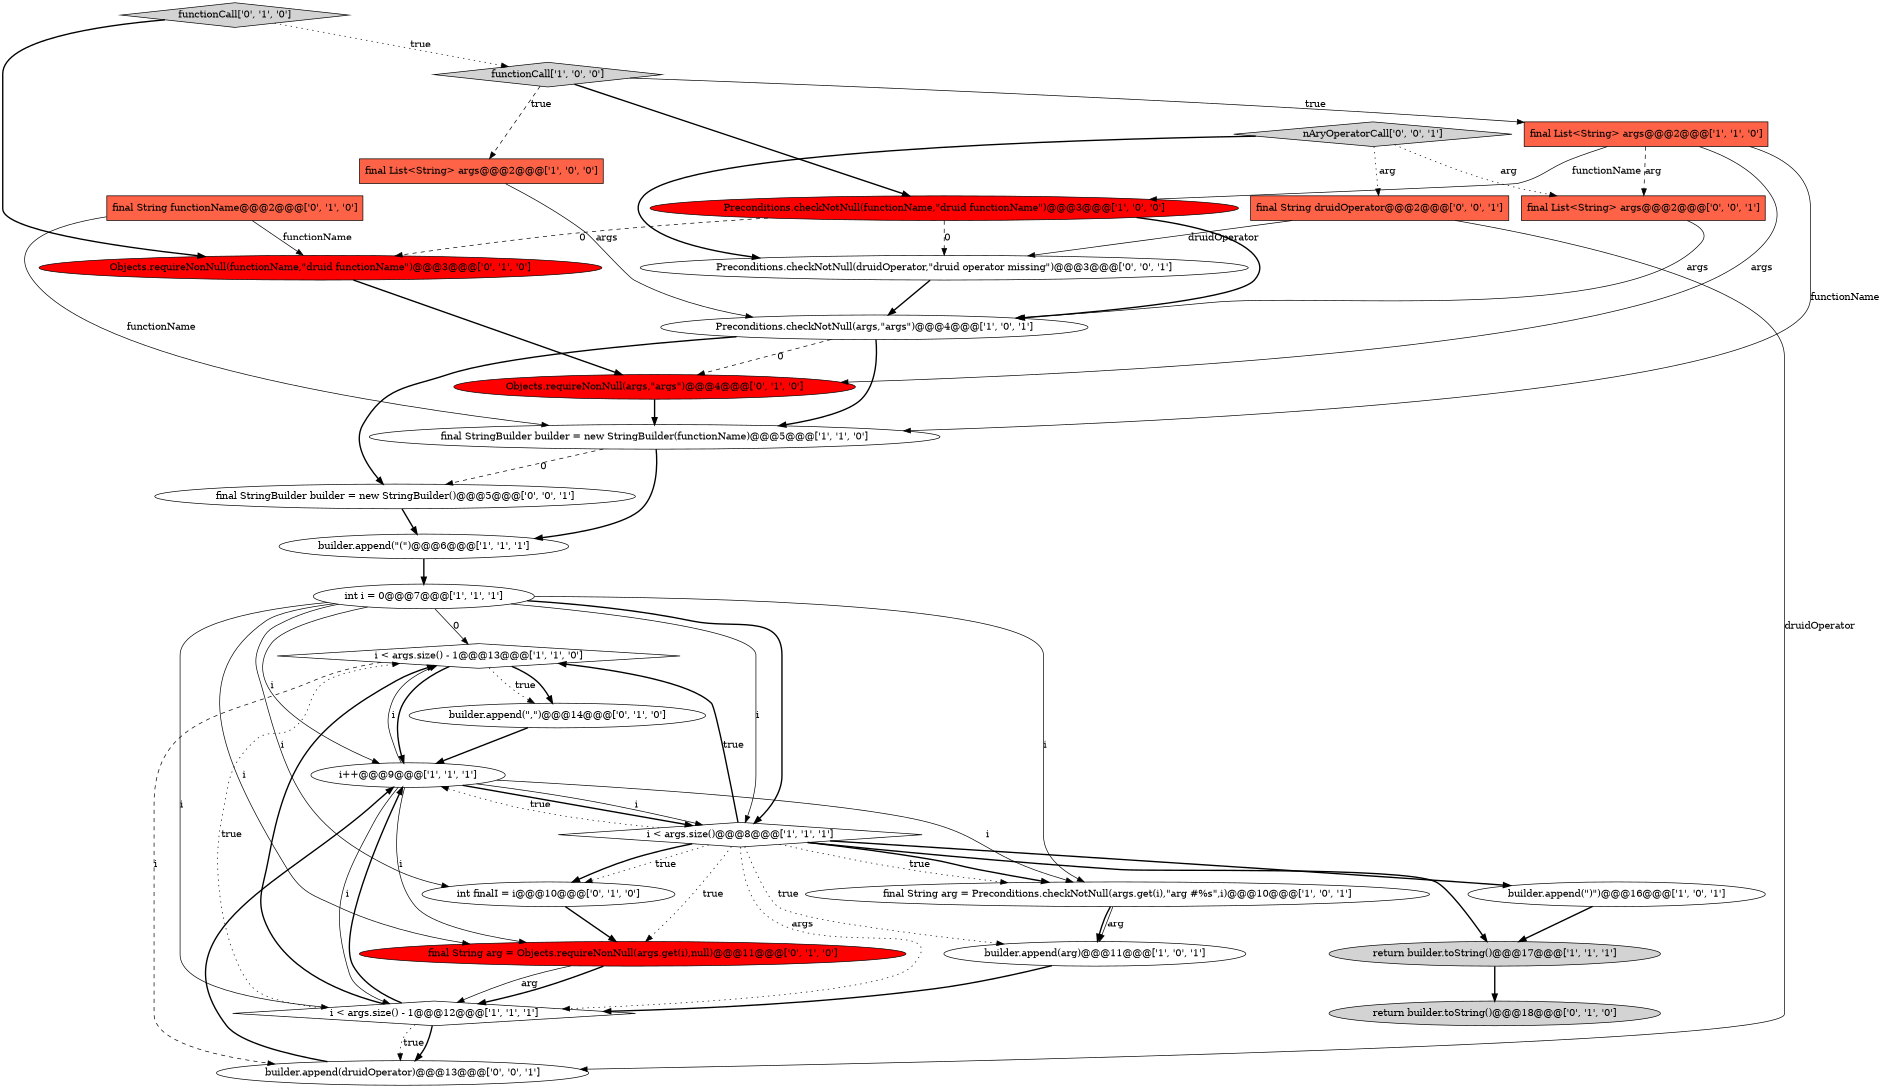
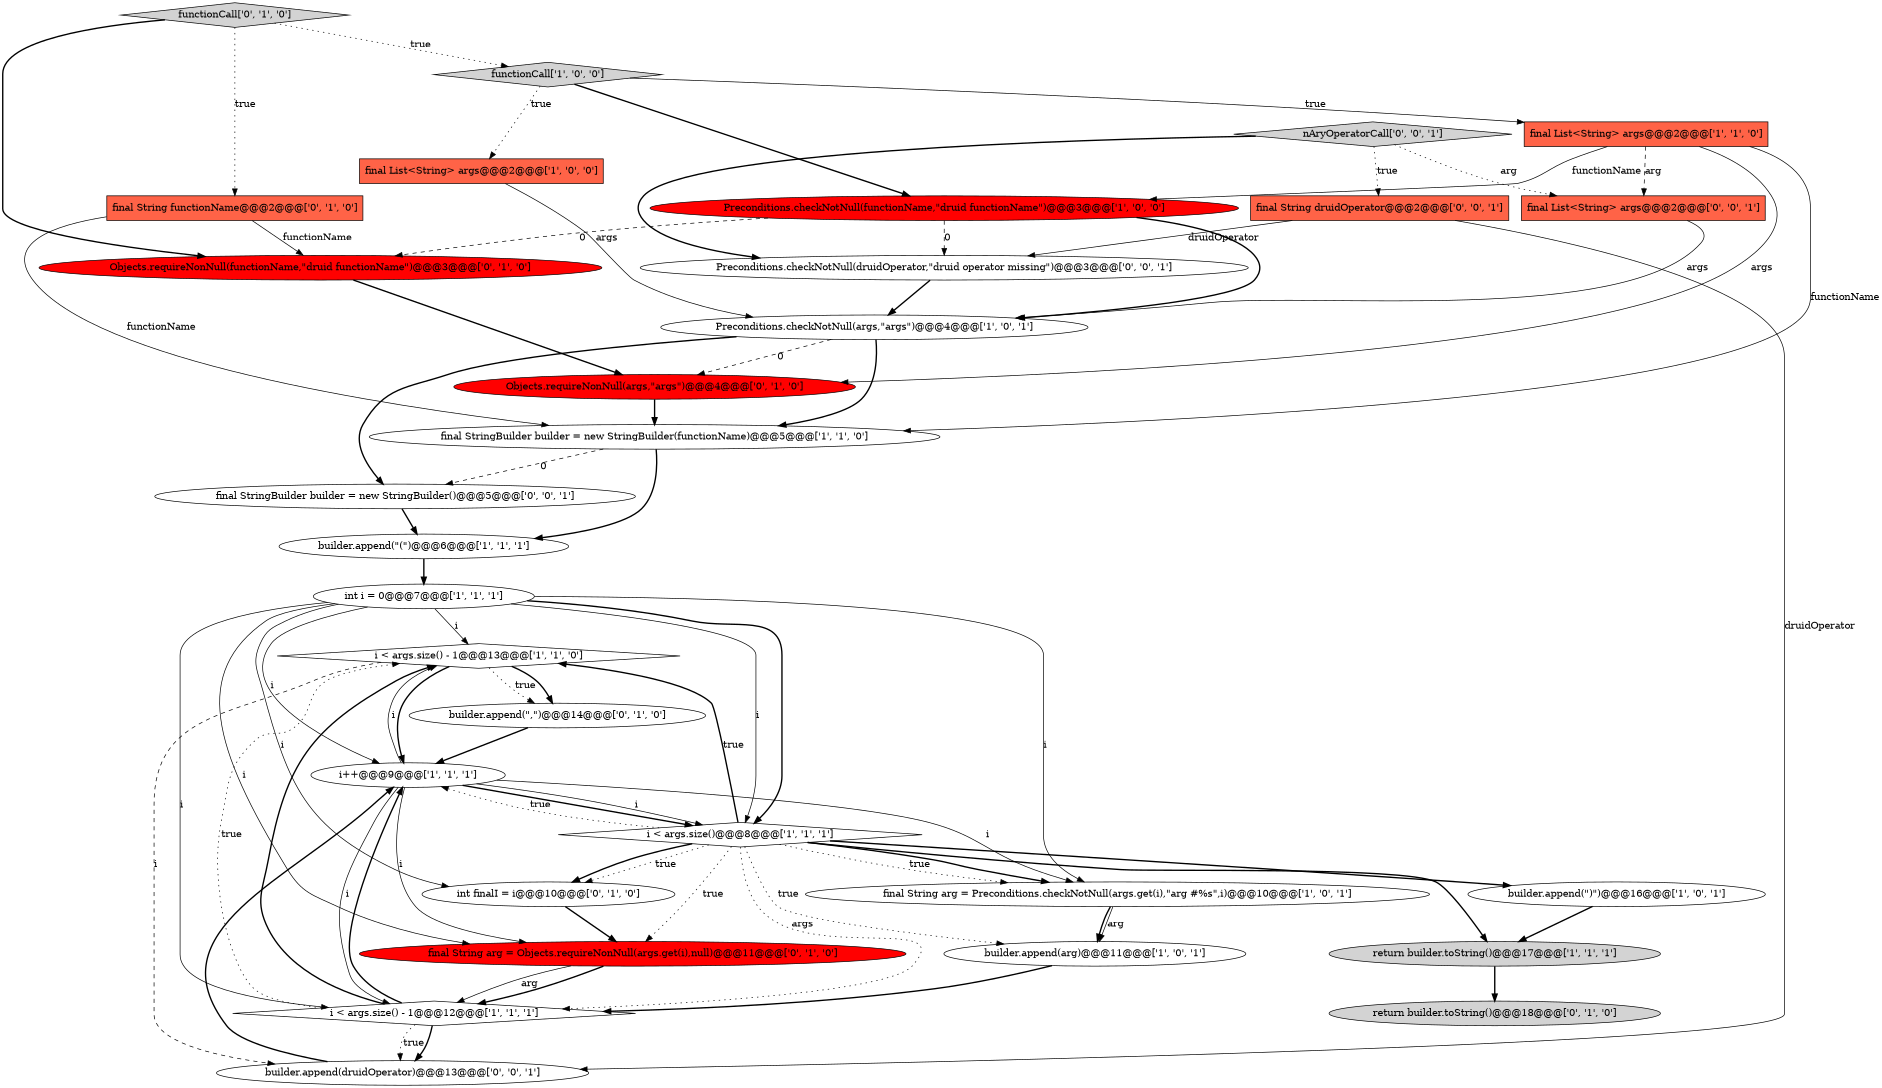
edge "functionCall['0', '1', '0']" -> "final String functionName@@@2@@@['0', '1', '0']": added, label "true"
edge "functionCall['1', '0', '0']" -> "final List<String> args@@@2@@@['1', '0', '0']": style dashed -> dotted
edge "nAryOperatorCall['0', '0', '1']" -> "final String druidOperator@@@2@@@['0', '0', '1']": label "arg" -> "true"
edge "int i = 0@@@7@@@['1', '1', '1']" -> "i < args.size() - 1@@@13@@@['1', '1', '0']": label "0" -> "i"
